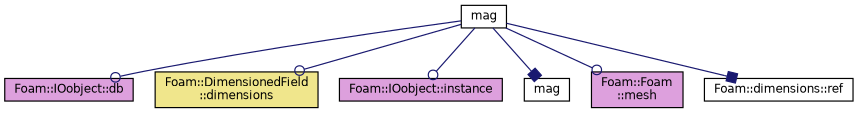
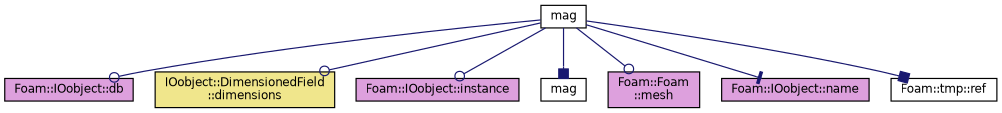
node "Foam::DimensionedField ::dimensions": label "Foam::DimensionedField ::dimensions" -> "IOobject::DimensionedField ::dimensions"
node "Foam::dimensions::ref": label "Foam::dimensions::ref" -> "Foam::tmp::ref"
node "Foam::IOobject::name": added
